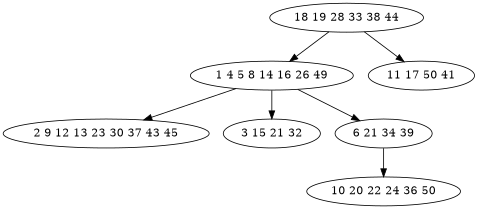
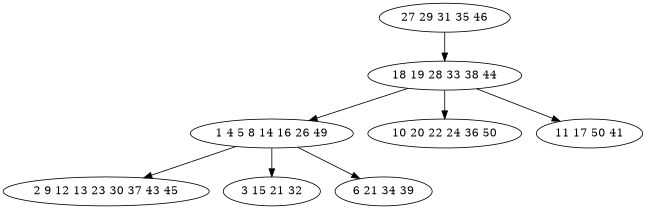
node "27 29 31 35 46": added
edge "6 21 34 39" -> "10 20 22 24 36 50": now "18 19 28 33 38 44" -> "10 20 22 24 36 50"
